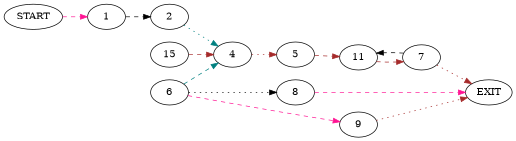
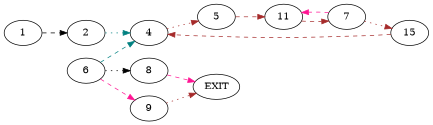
node "START": removed
edge "7" -> "11": color black -> deeppink
edge "7" -> "EXIT": now "7" -> "15"
